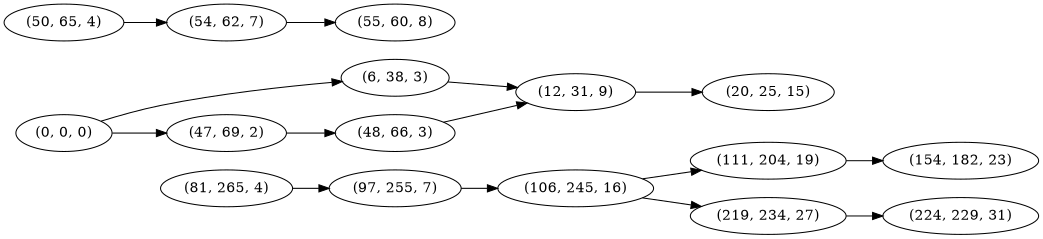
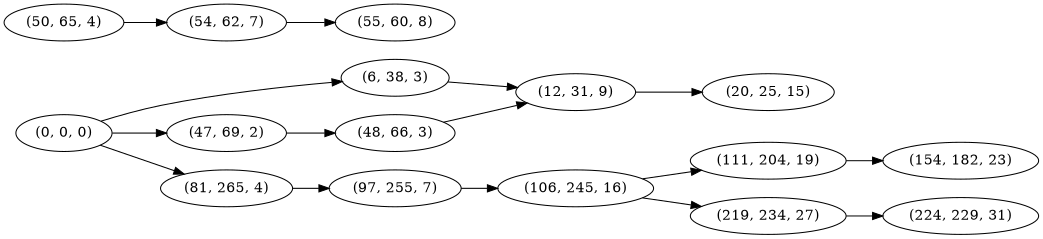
edge "(0, 0, 0)" -> "(81, 265, 4)": added
